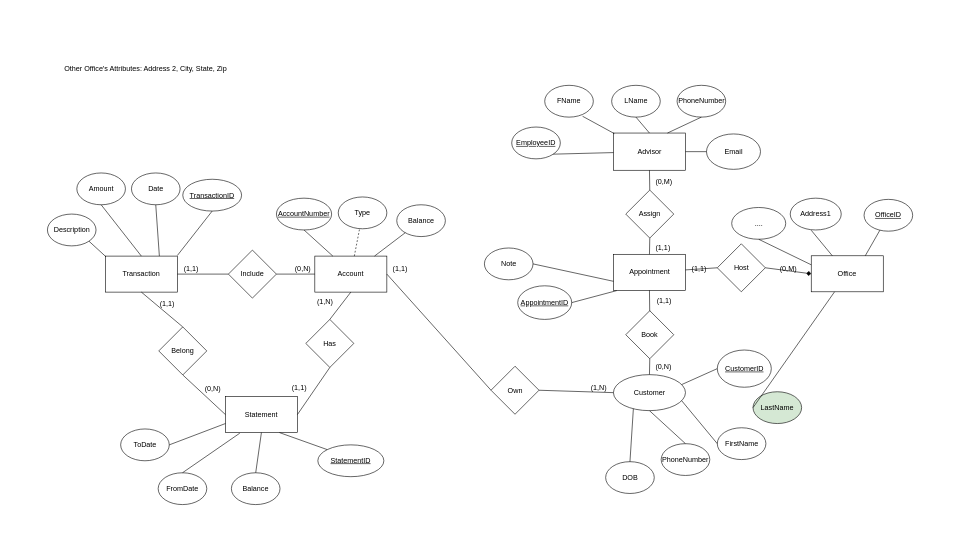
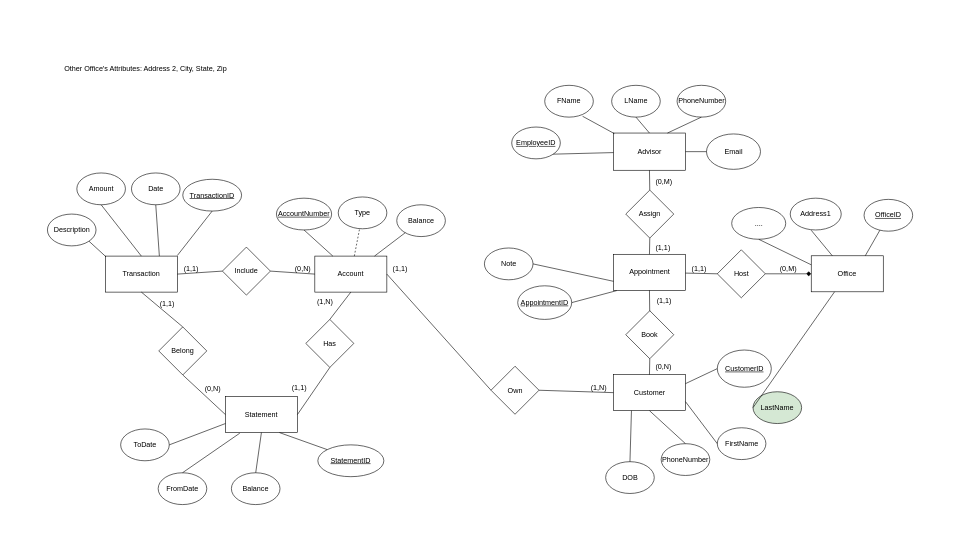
node "Host": moved (741, 268) -> (741, 274)
node "Include": moved (252, 274) -> (246, 271)
node "Customer": shape ellipse -> rectangle
